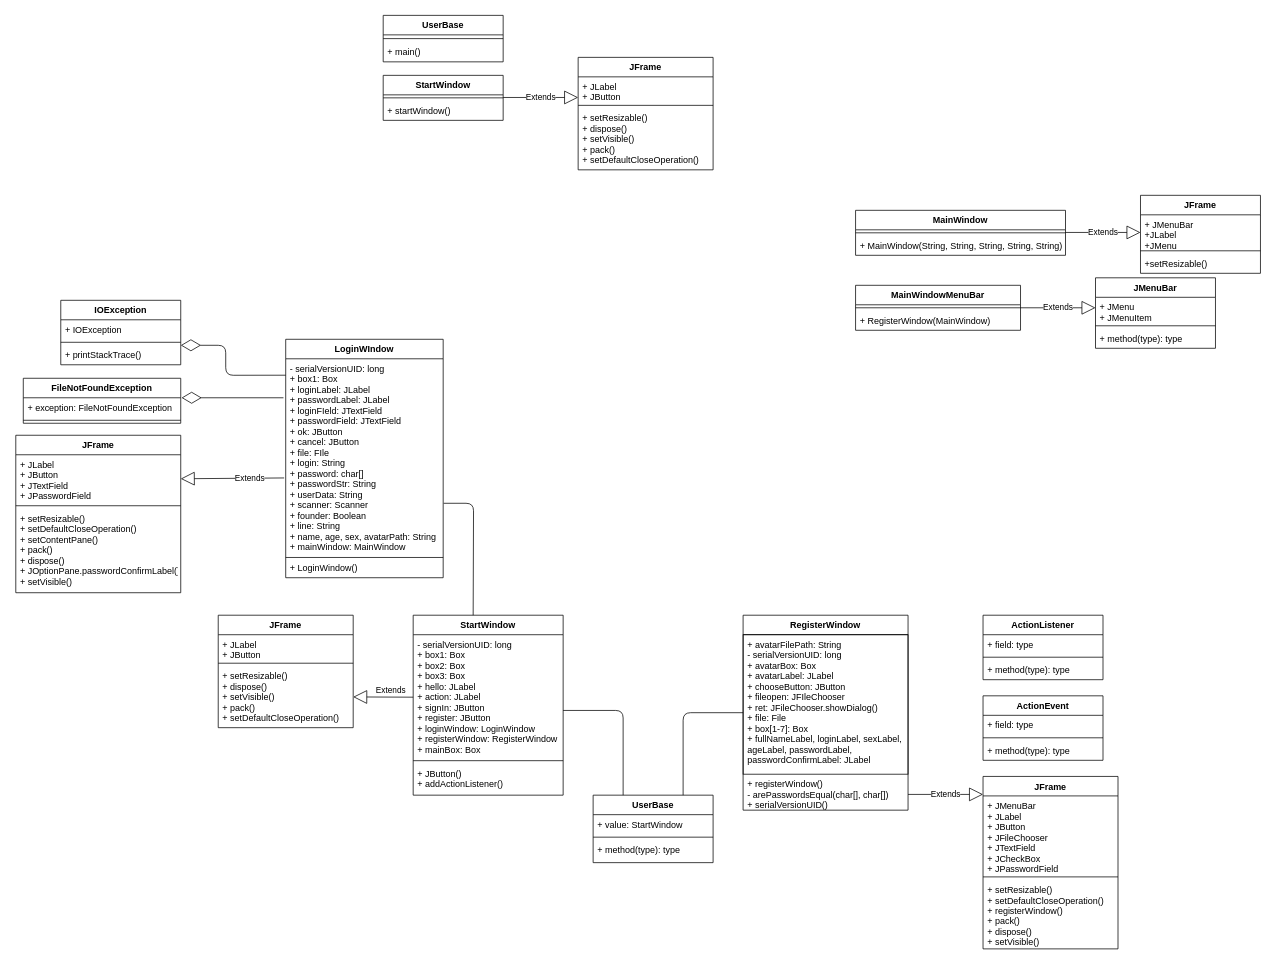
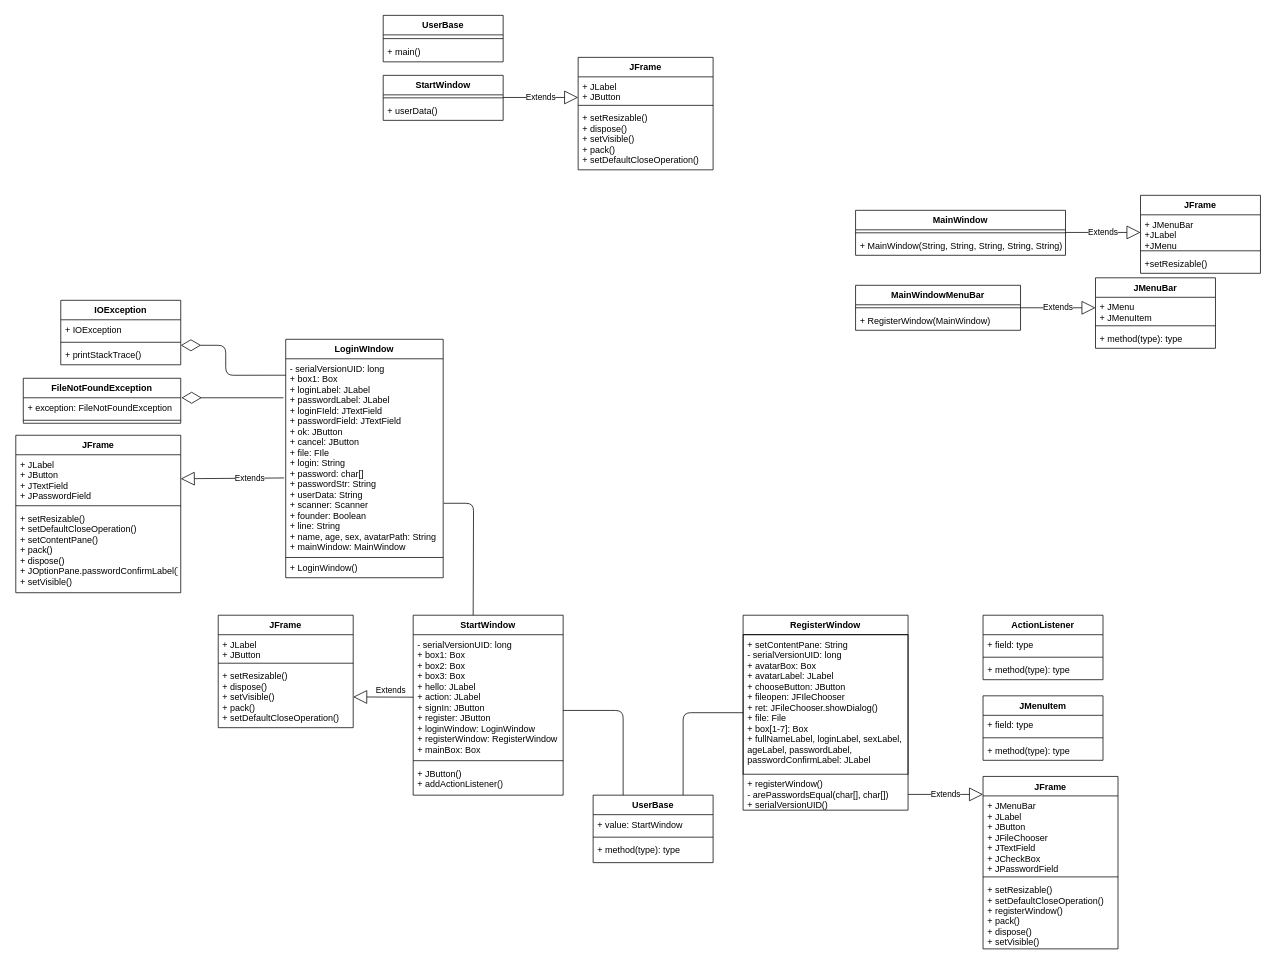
node "+ startWindow()": label "+ startWindow()" -> "+ userData()"
node "+ avatarFilePath: String - serialVersionUID: long + avatarBox: Box + avatarLabel: JLabel + chooseButton: JButton + fileopen: JFIleChooser + ret: JFileChooser.showDialog() + file: File + box[1-7]: Box + fullNameLabel, loginLabel, sexLabel, ageLabel, passwordLabel, passwordConfirmLabel: JLabel": label "+ avatarFilePath: String - serialVersionUID: long + avatarBox: Box + avatarLabel: JLabel + chooseButton: JButton + fileopen: JFIleChooser + ret: JFileChooser.showDialog() + file: File + box[1-7]: Box + fullNameLabel, loginLabel, sexLabel, ageLabel, passwordLabel, passwordConfirmLabel: JLabel" -> "+ setContentPane: String - serialVersionUID: long + avatarBox: Box + avatarLabel: JLabel + chooseButton: JButton + fileopen: JFIleChooser + ret: JFileChooser.showDialog() + file: File + box[1-7]: Box + fullNameLabel, loginLabel, sexLabel, ageLabel, passwordLabel, passwordConfirmLabel: JLabel"
node "ActionEvent": label "ActionEvent" -> "JMenuItem"
